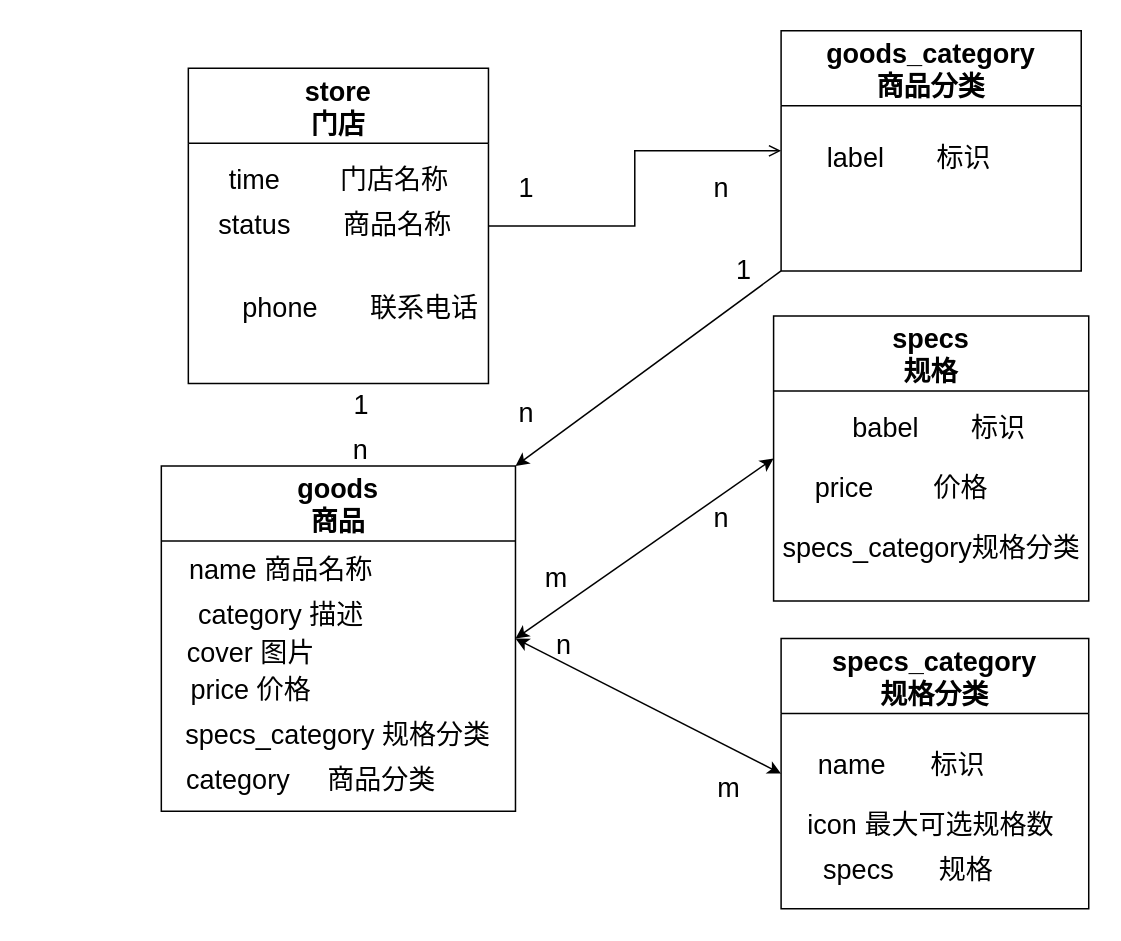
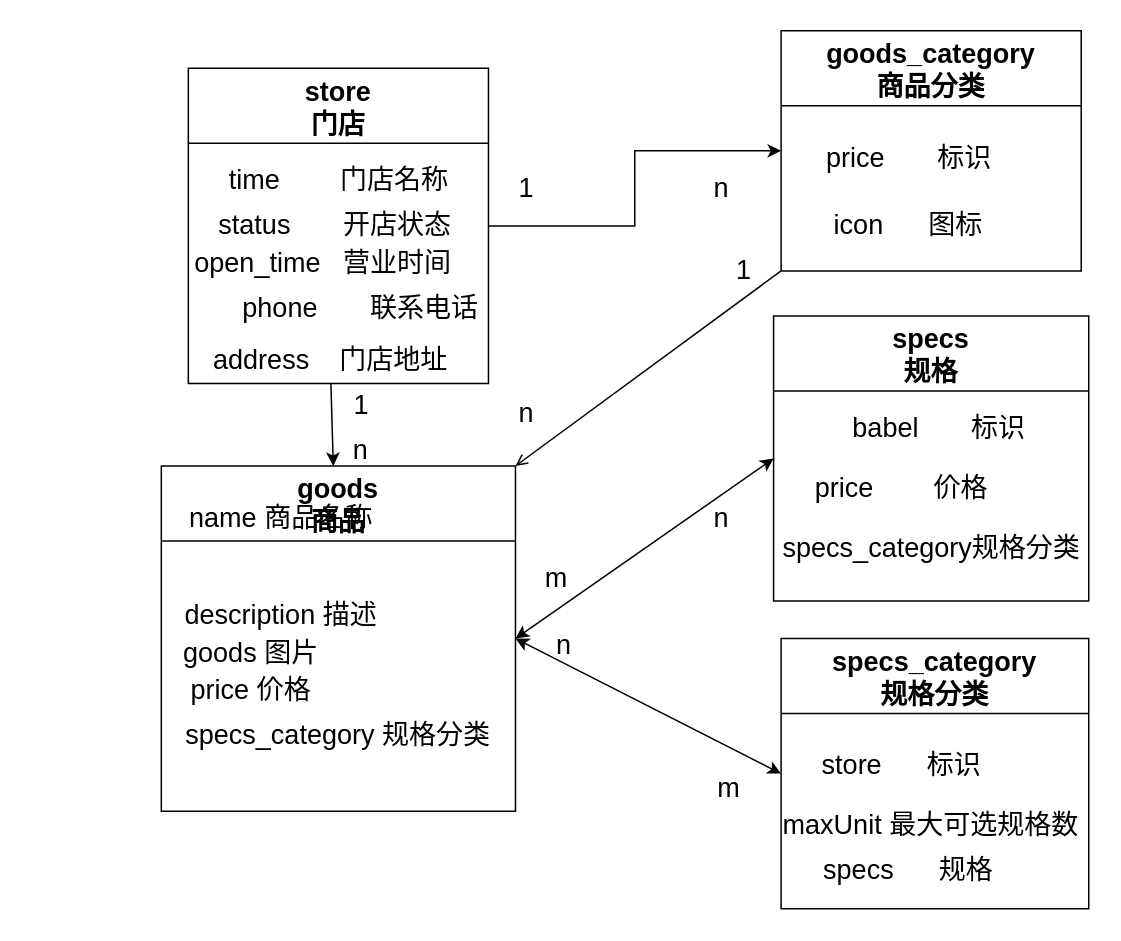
edge "store 门店" -> "goods_category 商品分类": arrowhead open -> classic
node "label 标识": label "label 标识" -> "price 标识"
node "status 商品名称": label "status 商品名称" -> "status 开店状态"
node "icon 图标": added
node "open_time 营业时间": added
node "address 门店地址": added
edge "address 门店地址" -> "goods 商品": added
edge "goods_category 商品分类" -> "goods 商品": arrowhead classic -> open
node "name 商品名称": moved (281, 571) -> (281, 518)
node "category 描述": label "category 描述" -> "description 描述"
node "cover 图片": label "cover 图片" -> "goods 图片"
node "name 标识": label "name 标识" -> "store 标识"
node "category 商品分类": removed
node "icon 最大可选规格数": label "icon 最大可选规格数" -> "maxUnit 最大可选规格数"
